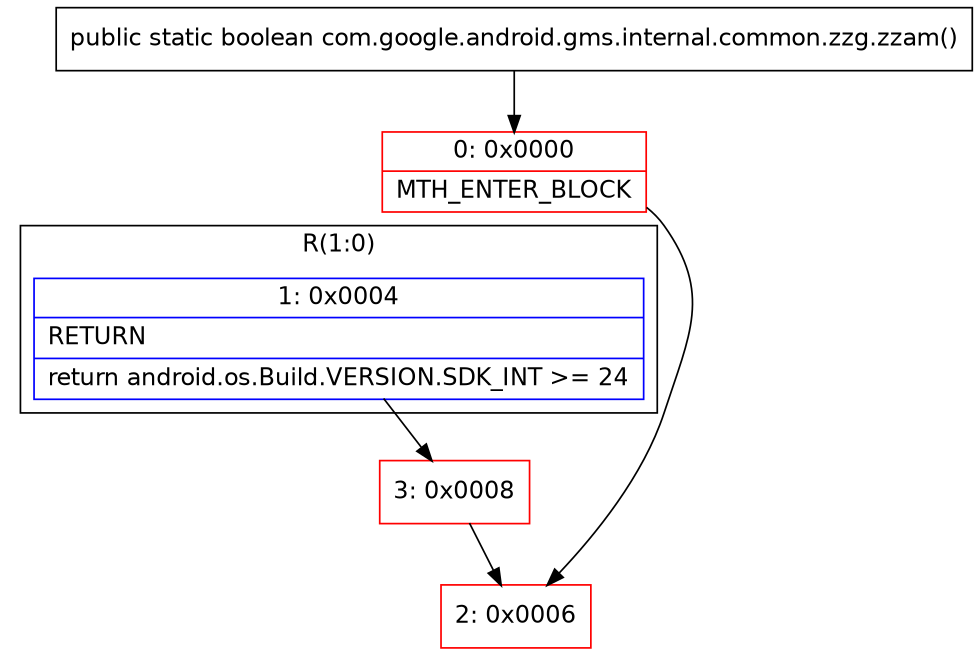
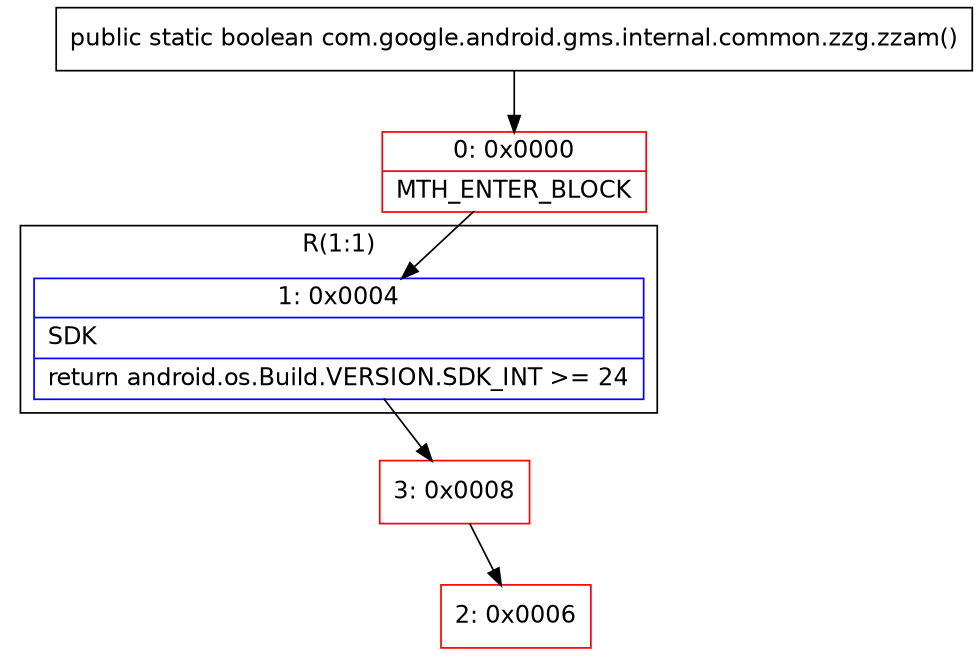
cluster "R(1:0)": label "R(1:0)" -> "R(1:1)"
node "1: 0x0004": text "RETURN" -> "SDK"
edge "0: 0x0000" -> "2: 0x0006": now "0: 0x0000" -> "1: 0x0004"
